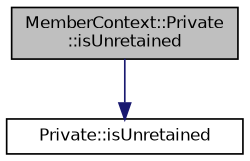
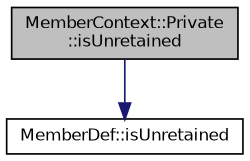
node "Private::isUnretained": label "Private::isUnretained" -> "MemberDef::isUnretained"
